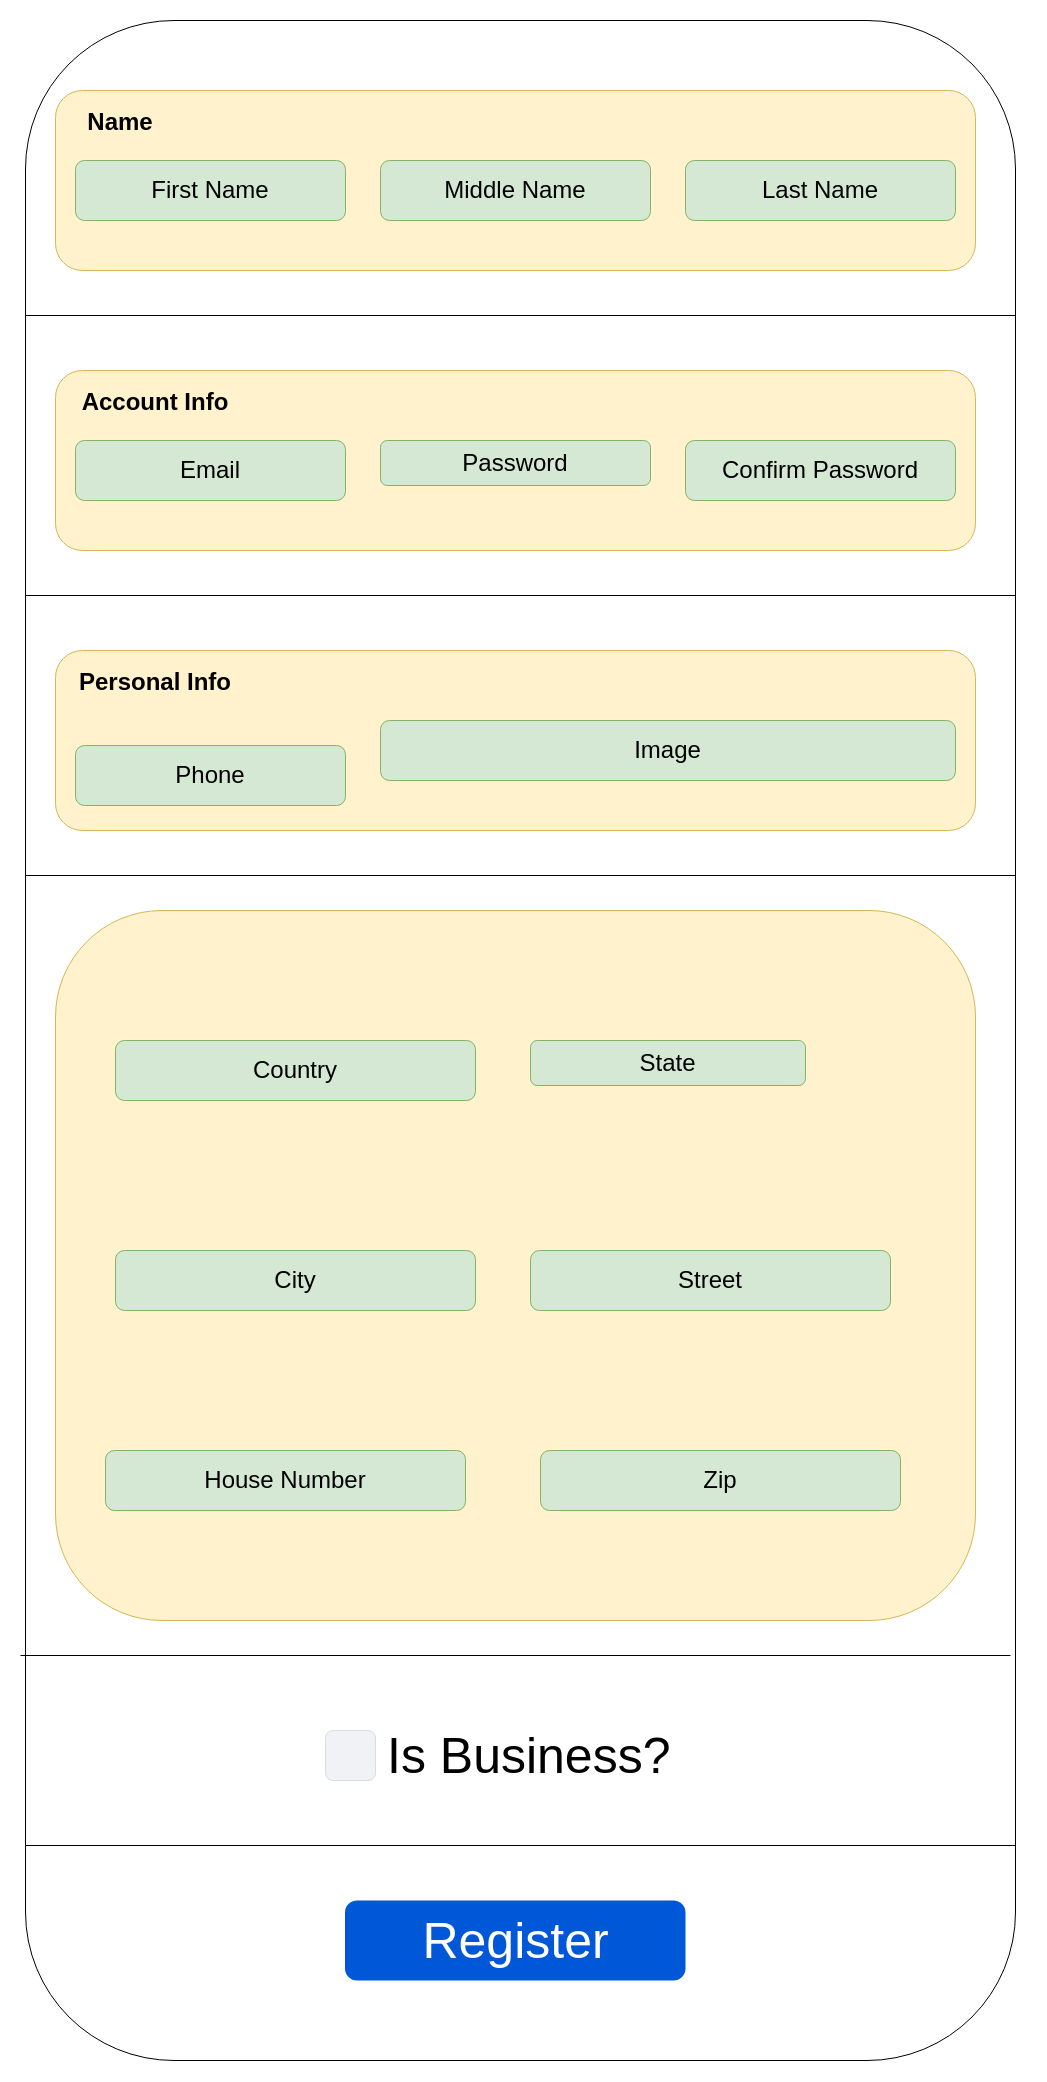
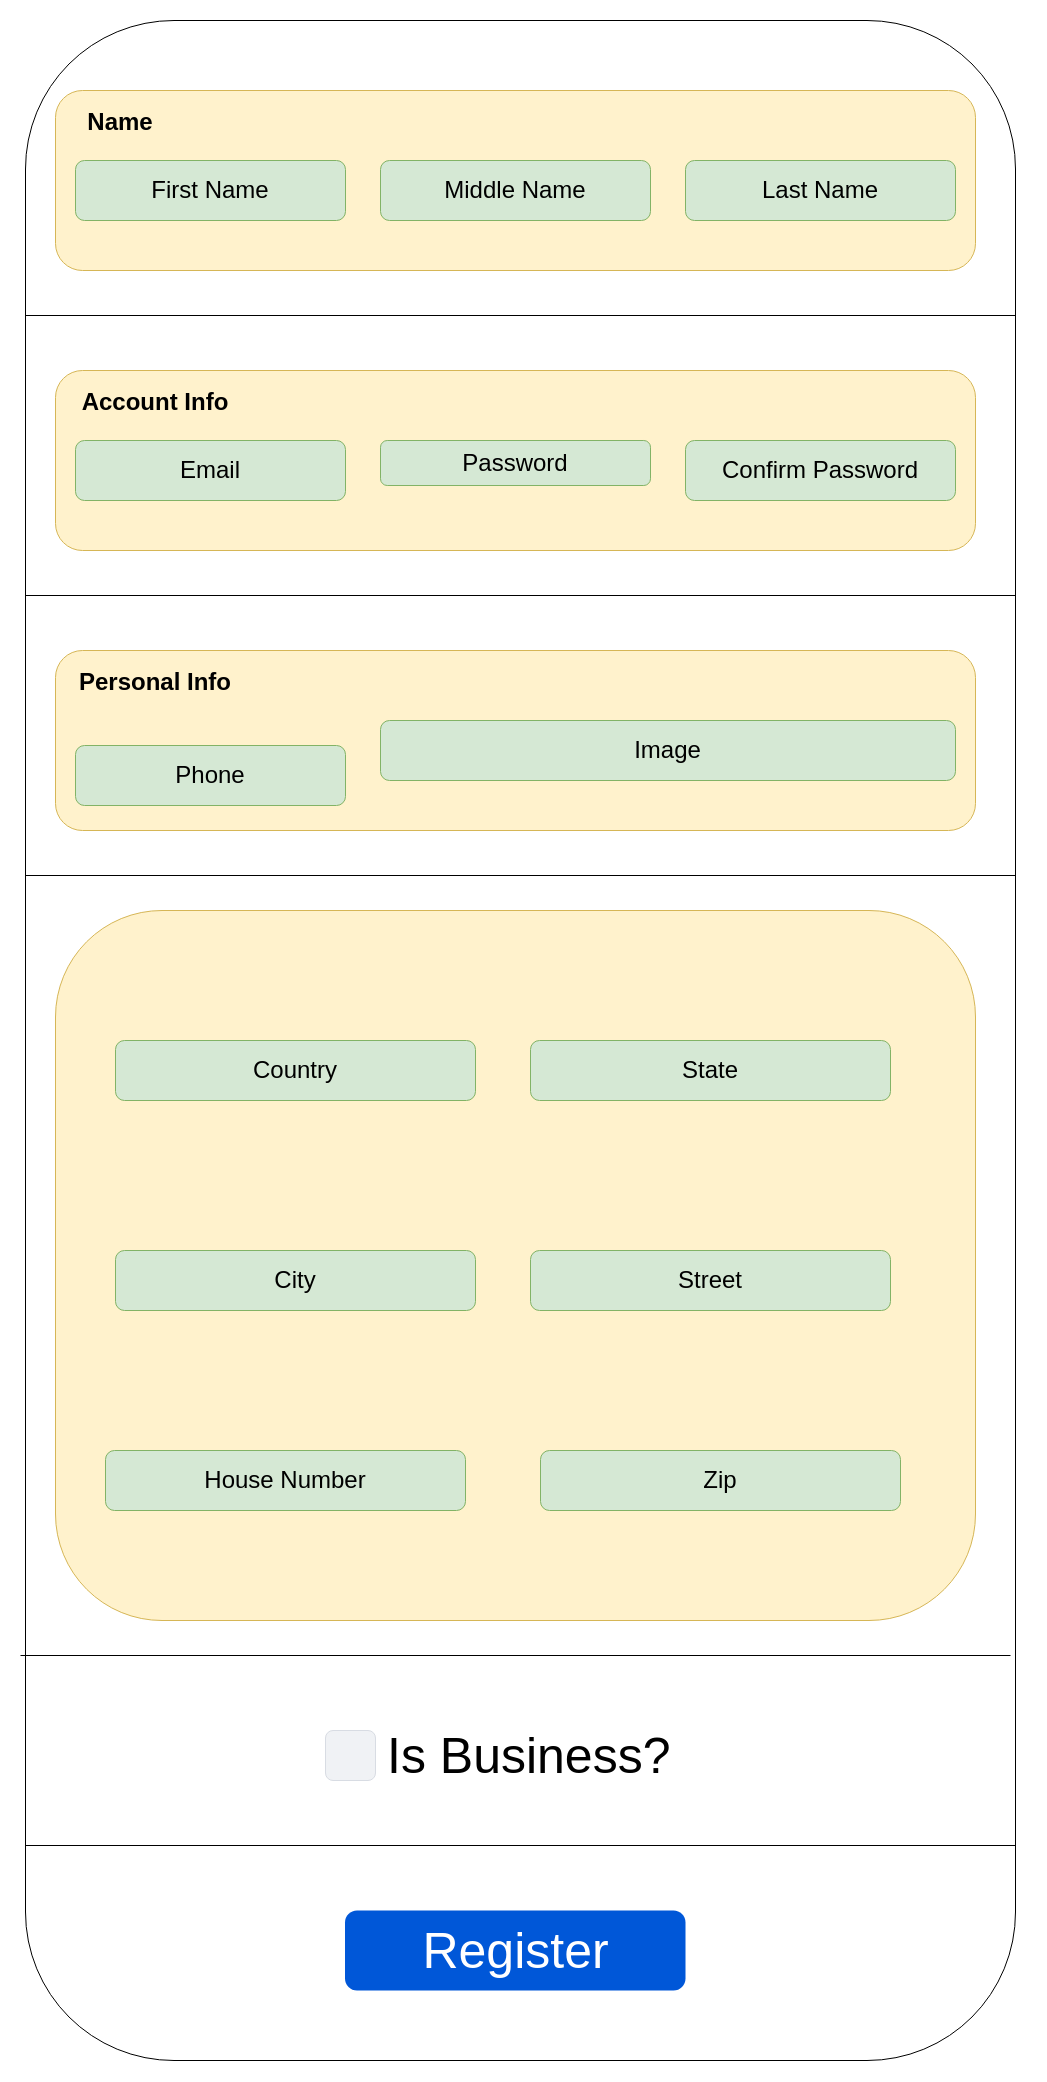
node "State": size 275x45 -> 360x60
node "Register": moved (515, 1941) -> (515, 1951)
